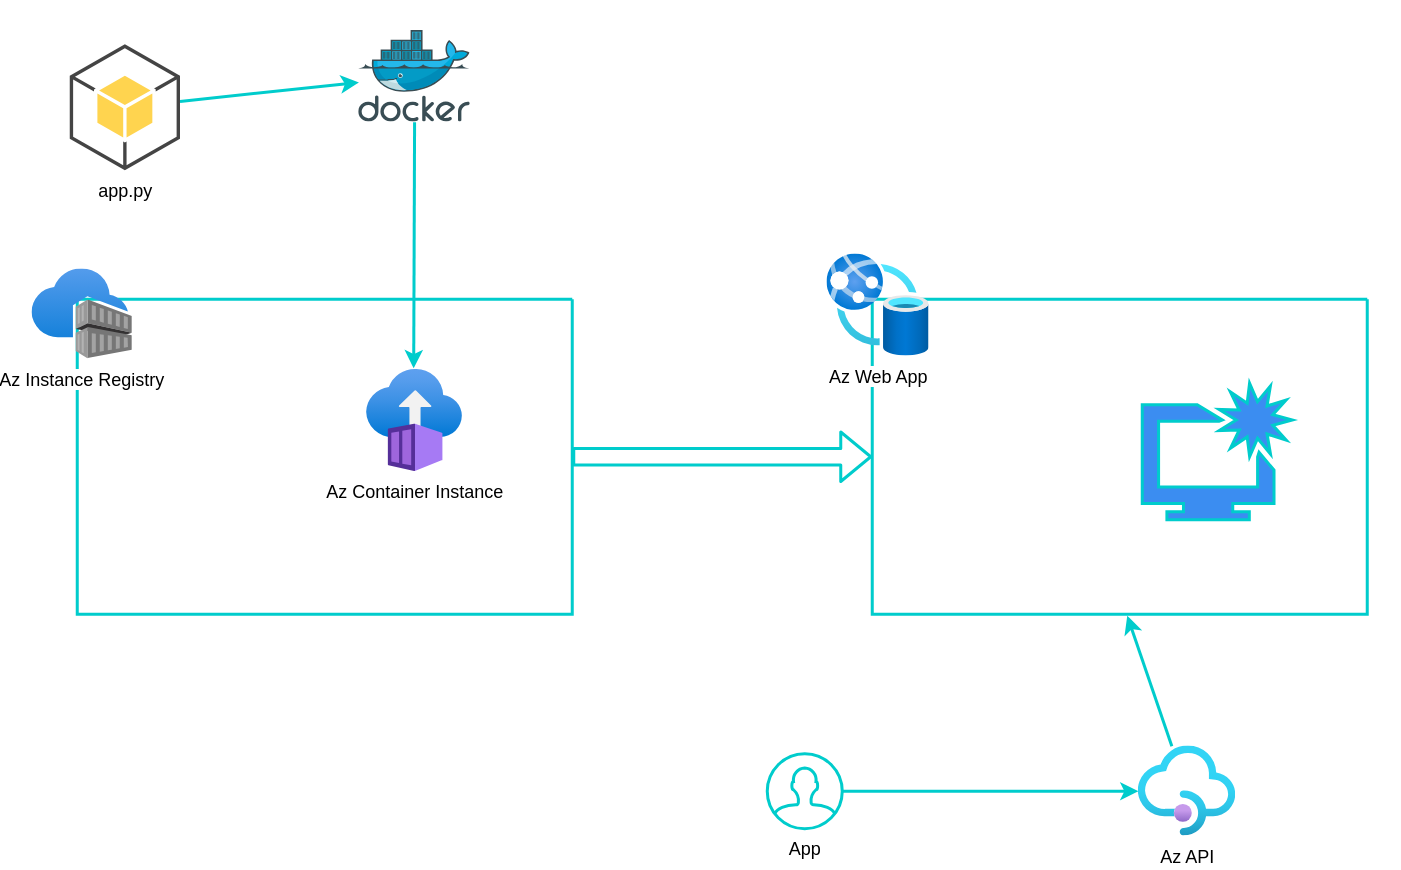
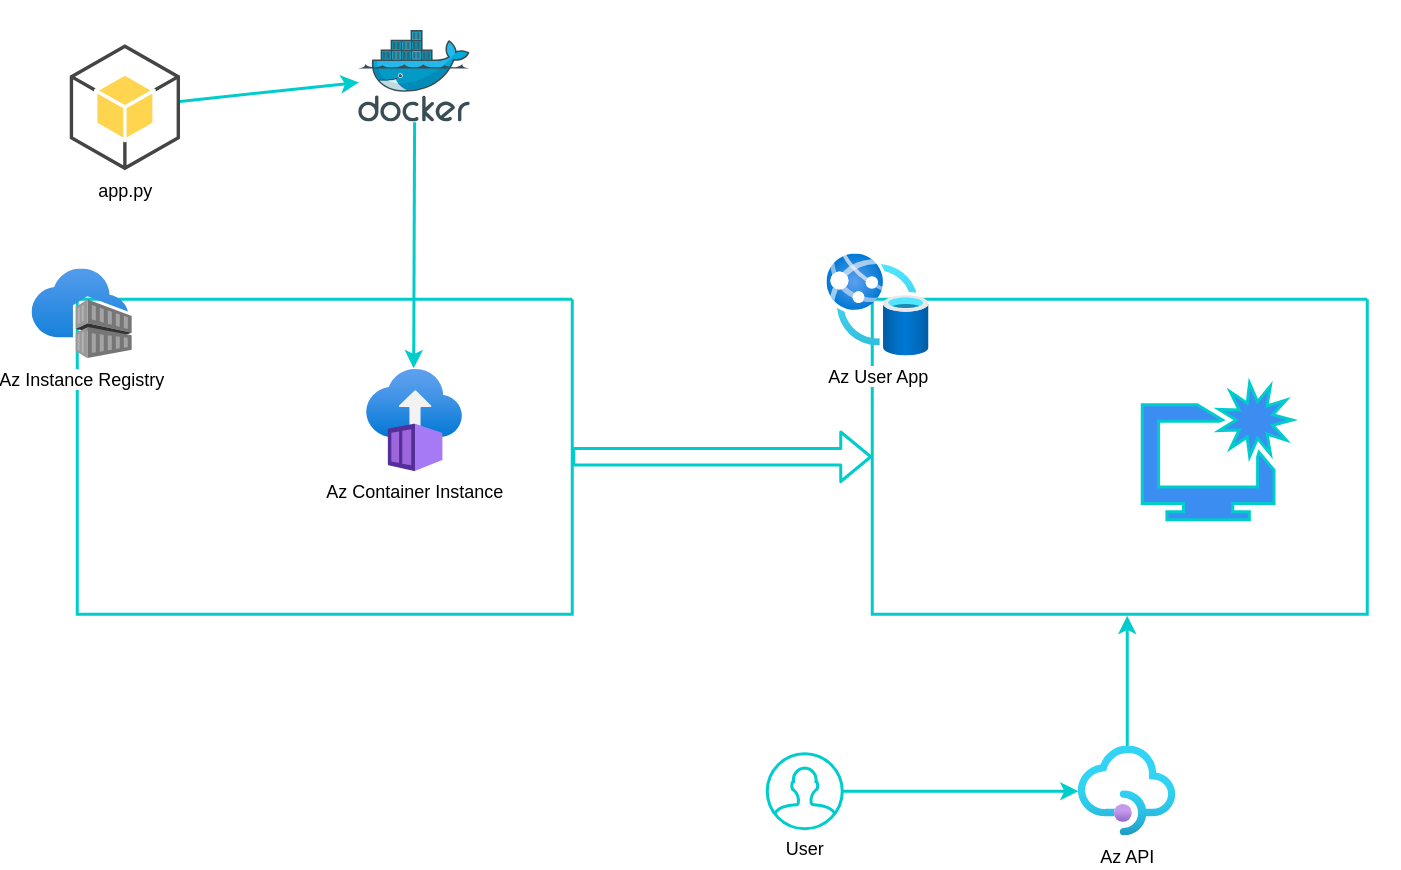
node "Az Web App": label "Az Web App" -> "Az User App"
node "Az API": moved (1187, 791) -> (1127, 791)
node "App": label "App" -> "User"
